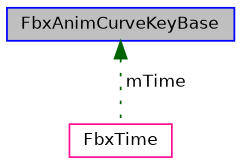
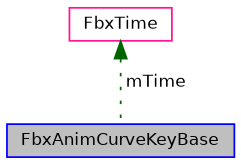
edge "FbxTime" -> "FbxAnimCurveKeyBase": reversed
